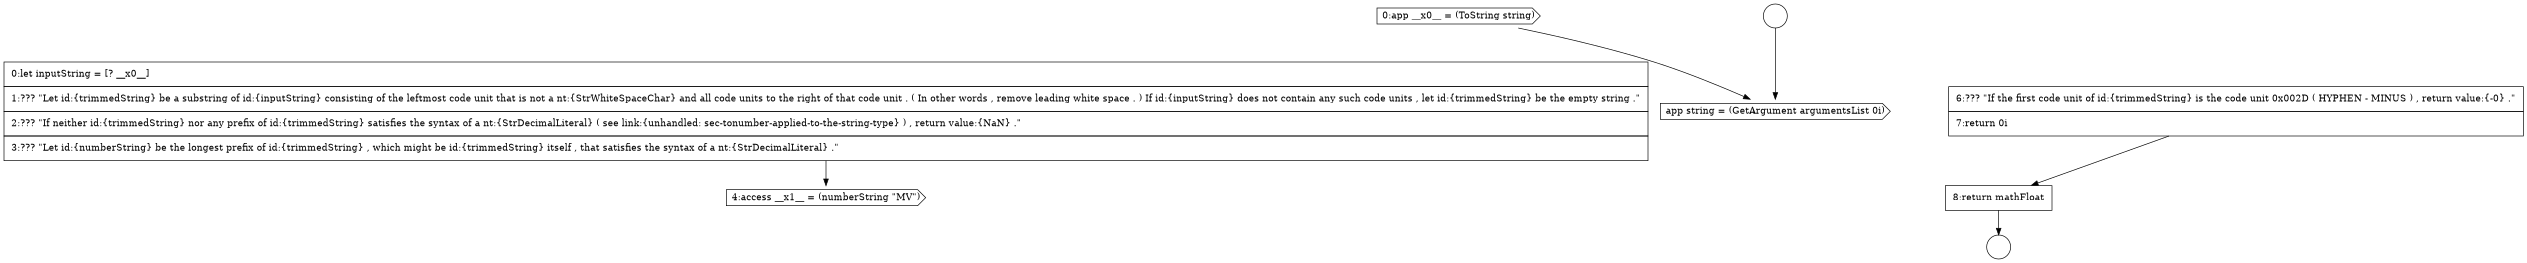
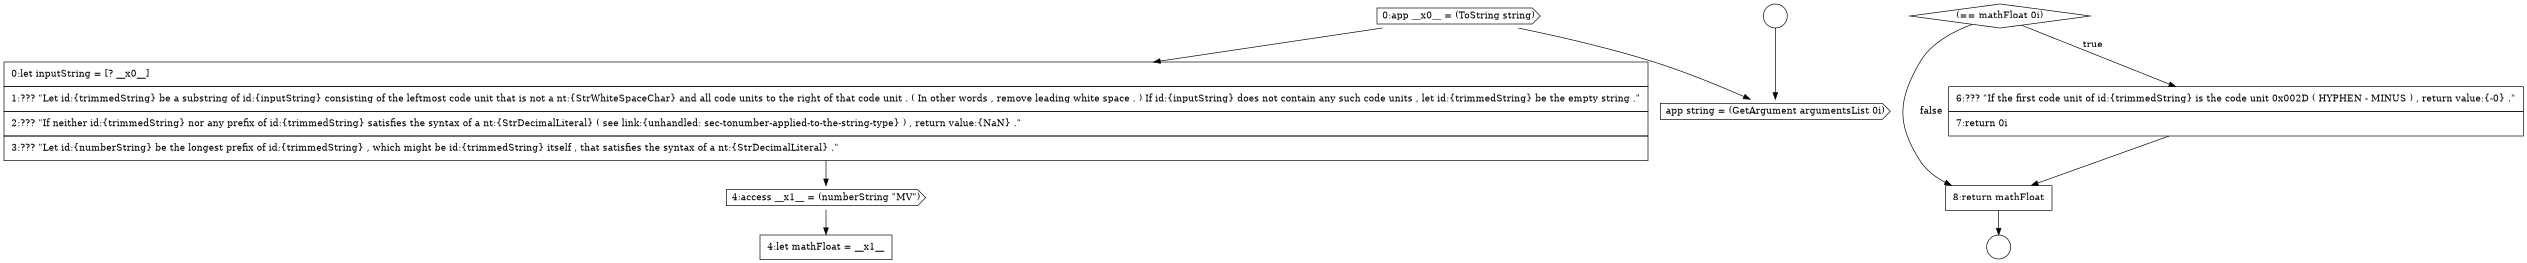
node "(== mathFloat 0i)": added
edge "0:app __x0__ = (ToString string)" -> "0:let inputString = [? __x0__]": added
node "4:let mathFloat = __x1__": added
